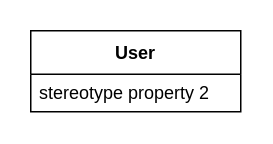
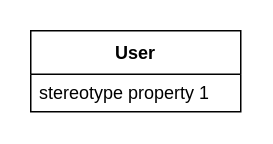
node "stereotype property 2": label "stereotype property 2" -> "stereotype property 1"
